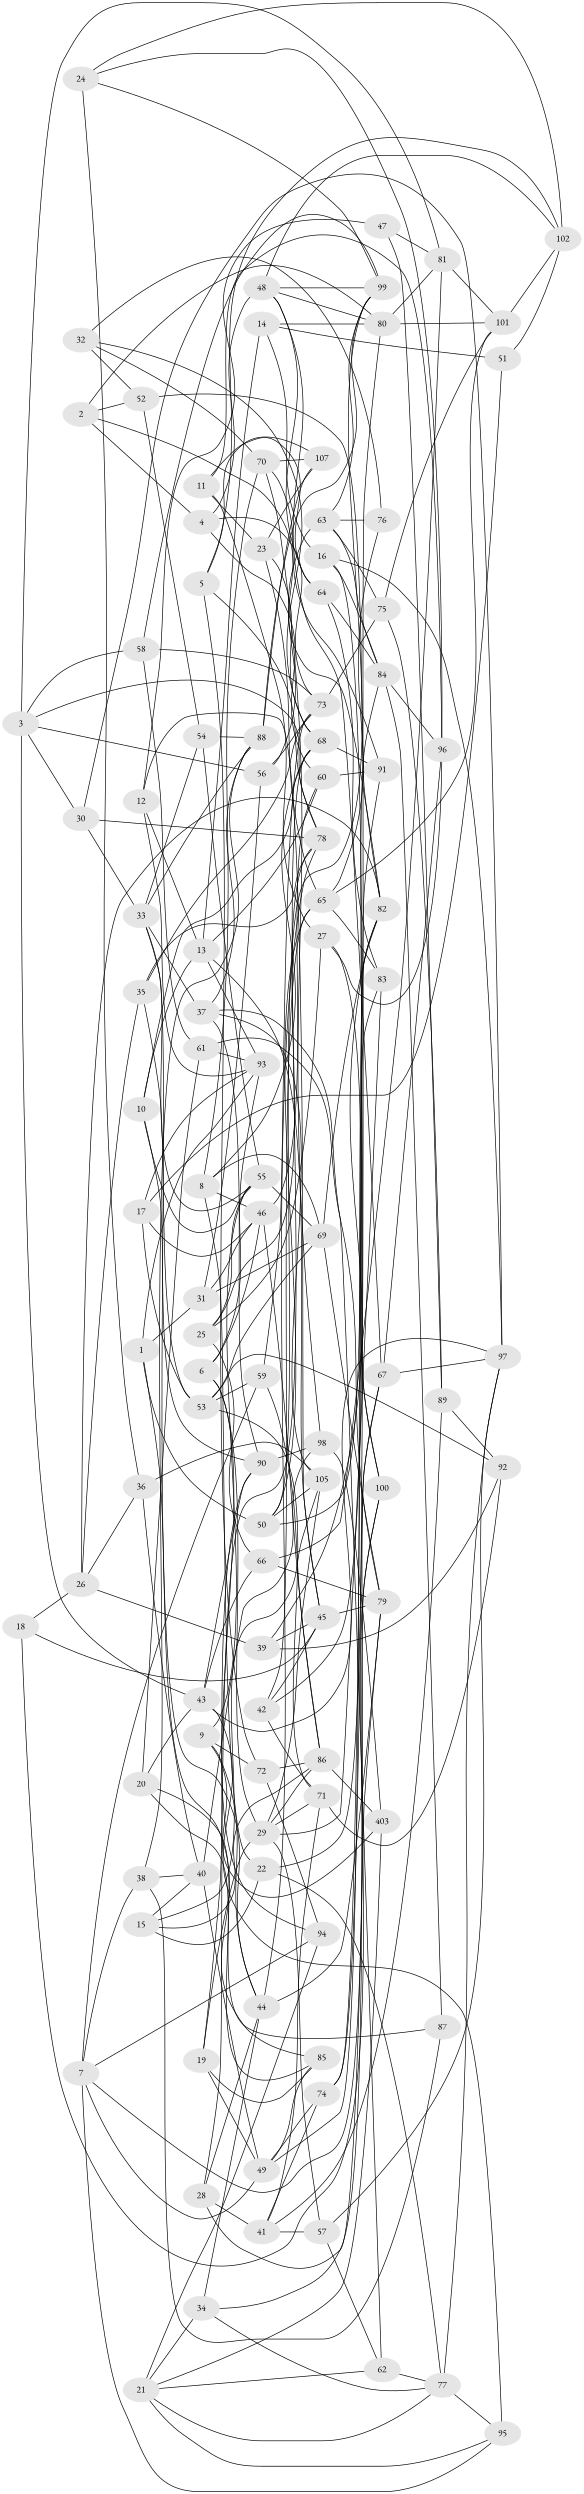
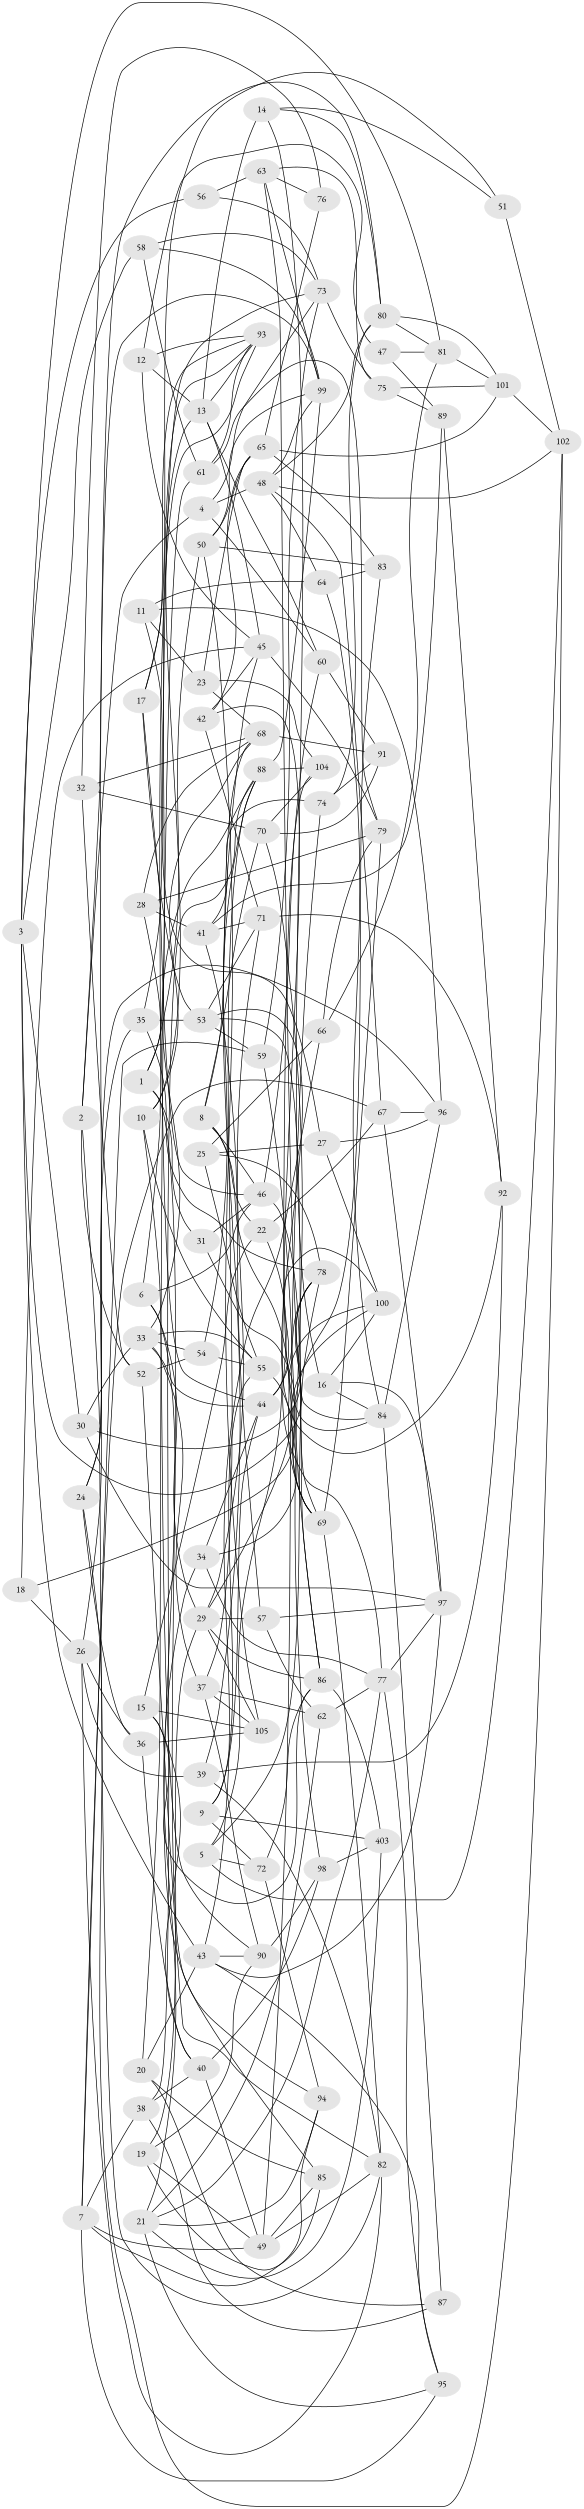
node "107": label "107" -> "104"
edge "56" -- "31": removed
edge "79" -- "44": now "100" -- "44"
